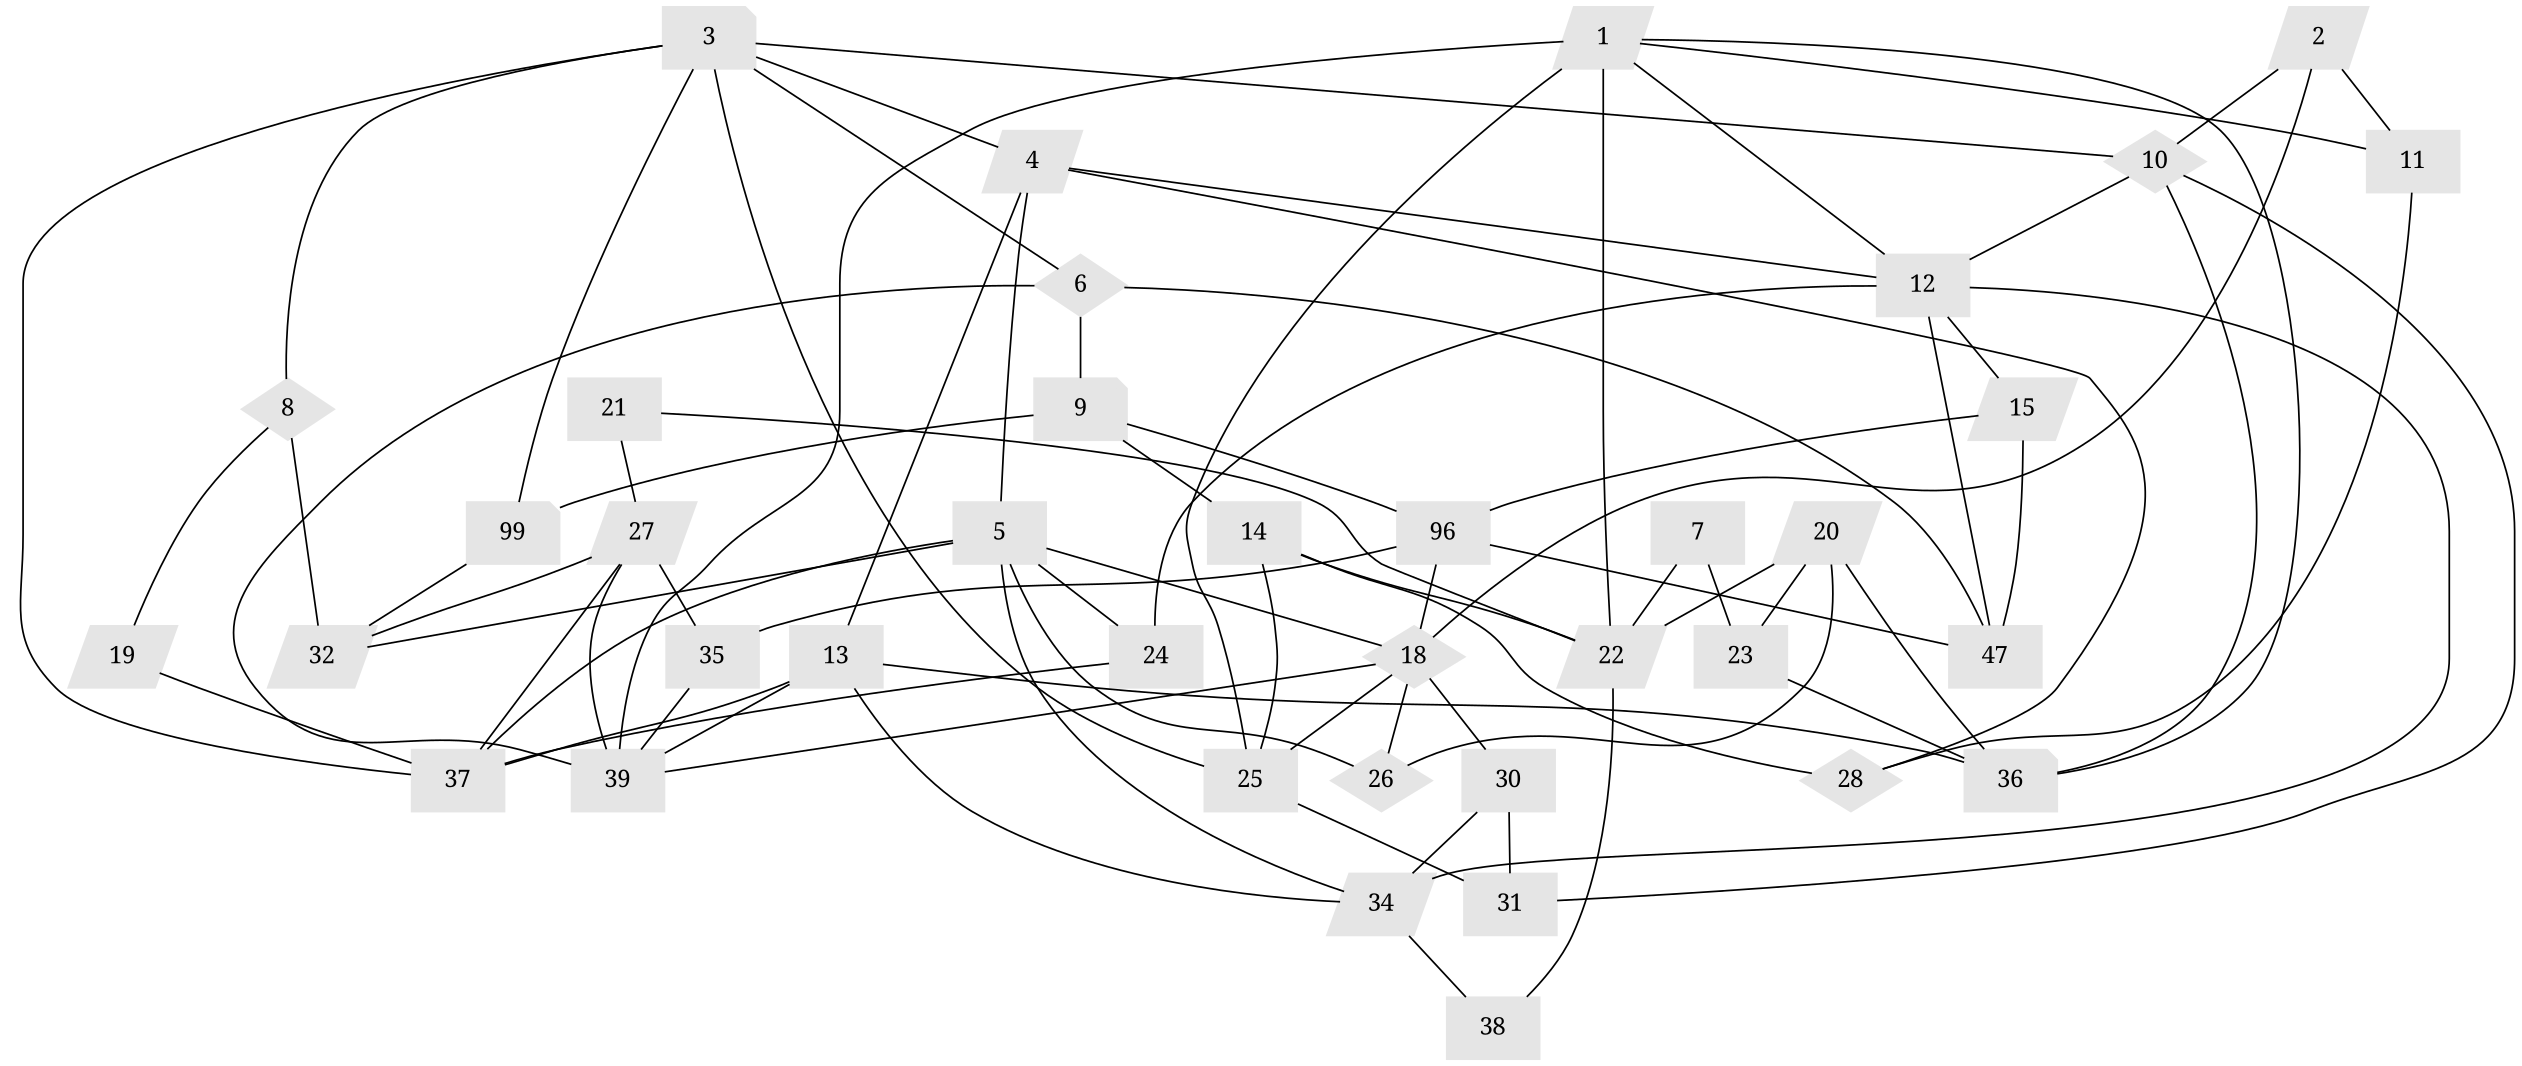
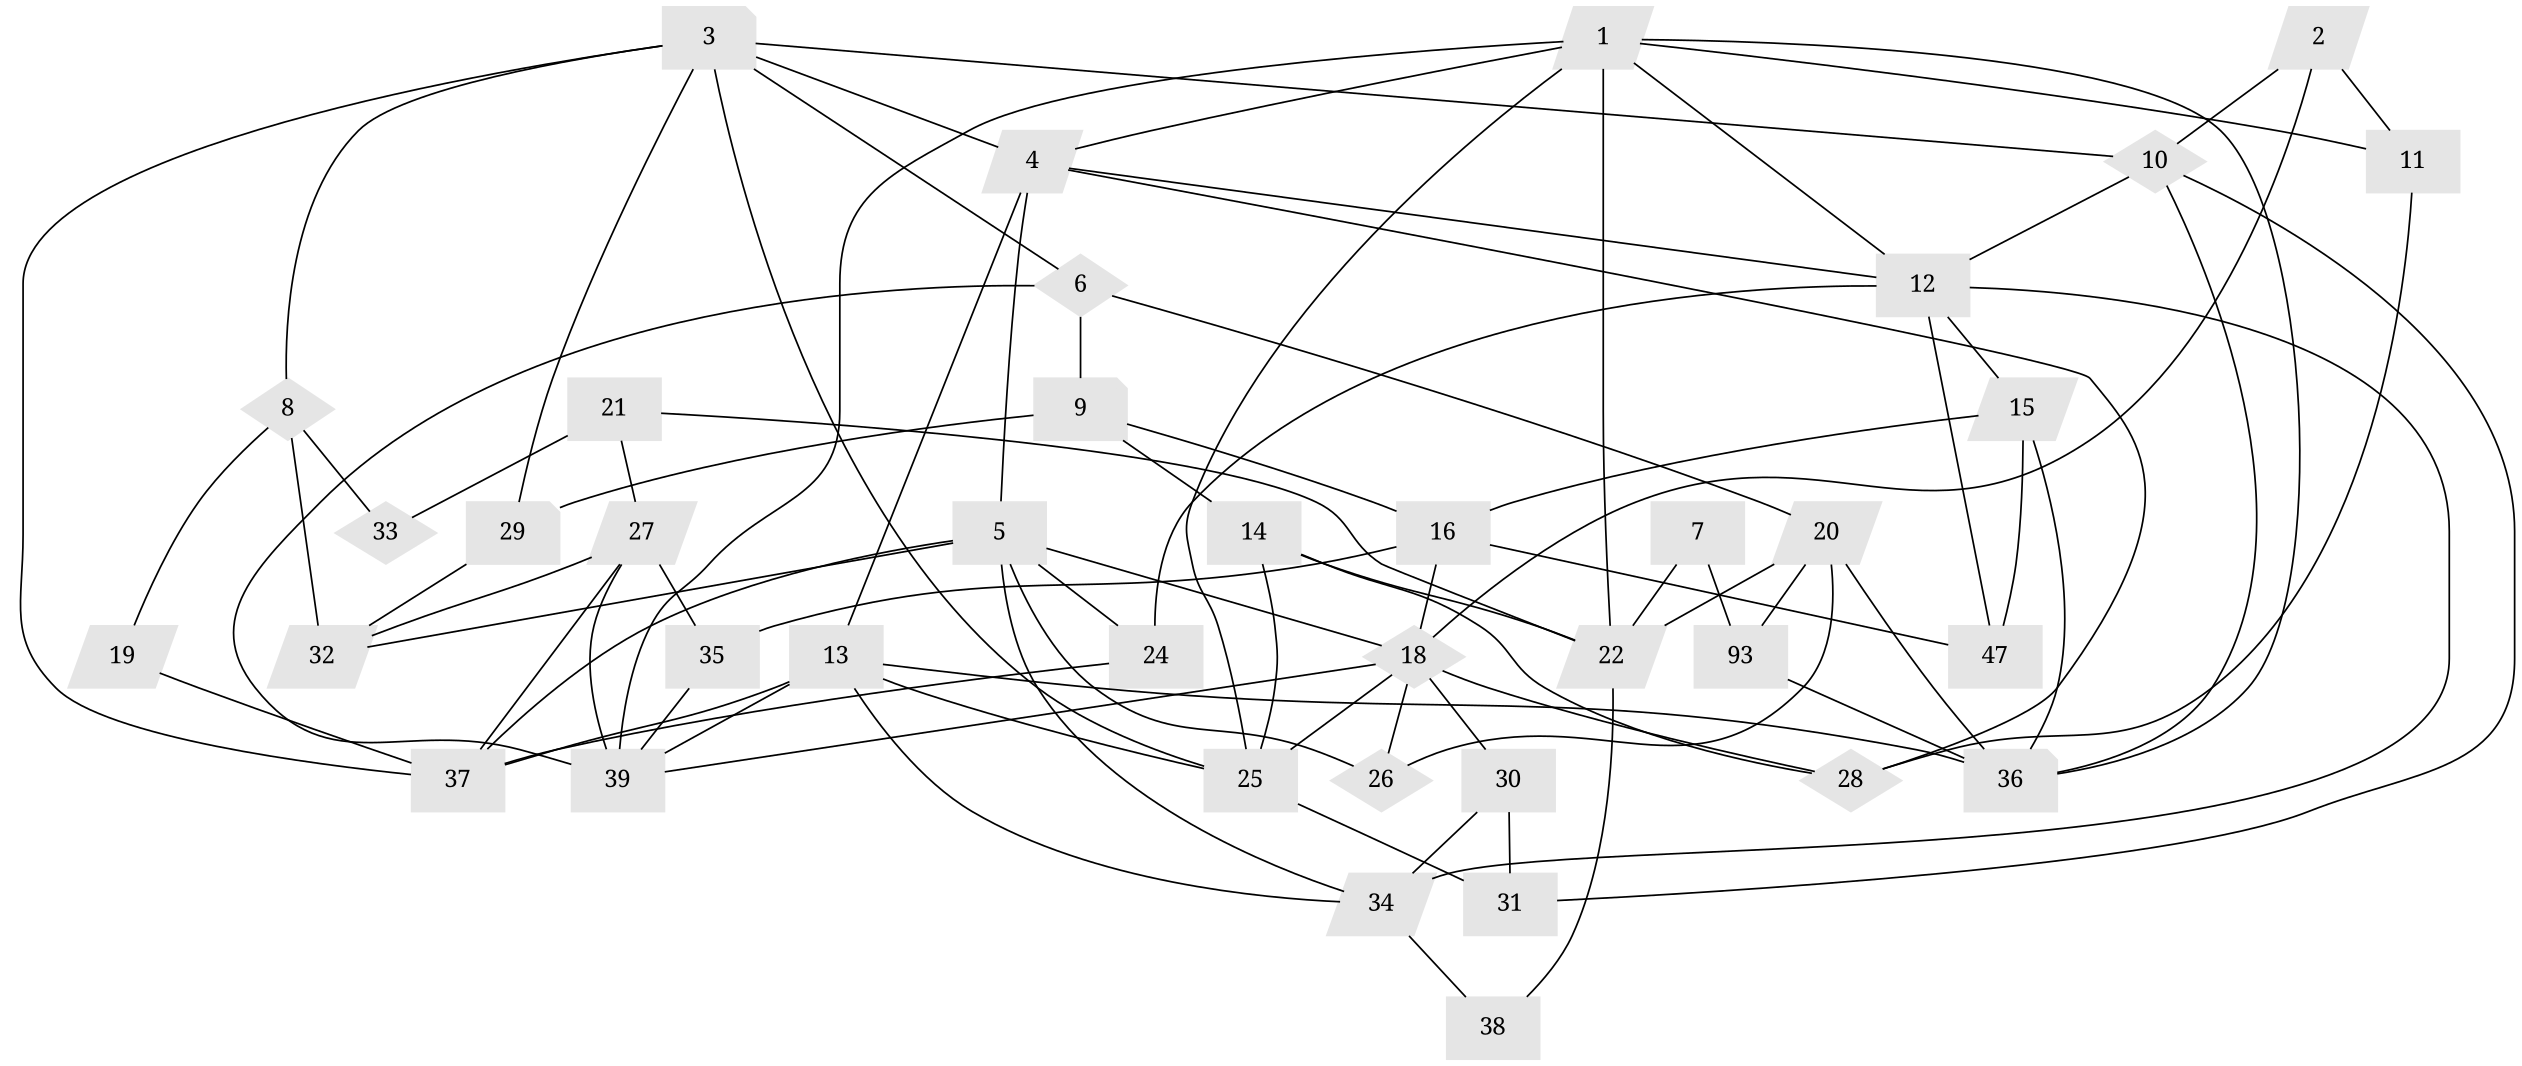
edge "1" -- "4": added
edge "6" -- "47": now "6" -- "20"
node "33": added
node "99": label "99" -> "29"
node "96": label "96" -> "16"
edge "15" -- "36": added
node "23": label "23" -> "93"
edge "13" -- "25": added
edge "18" -- "28": added
